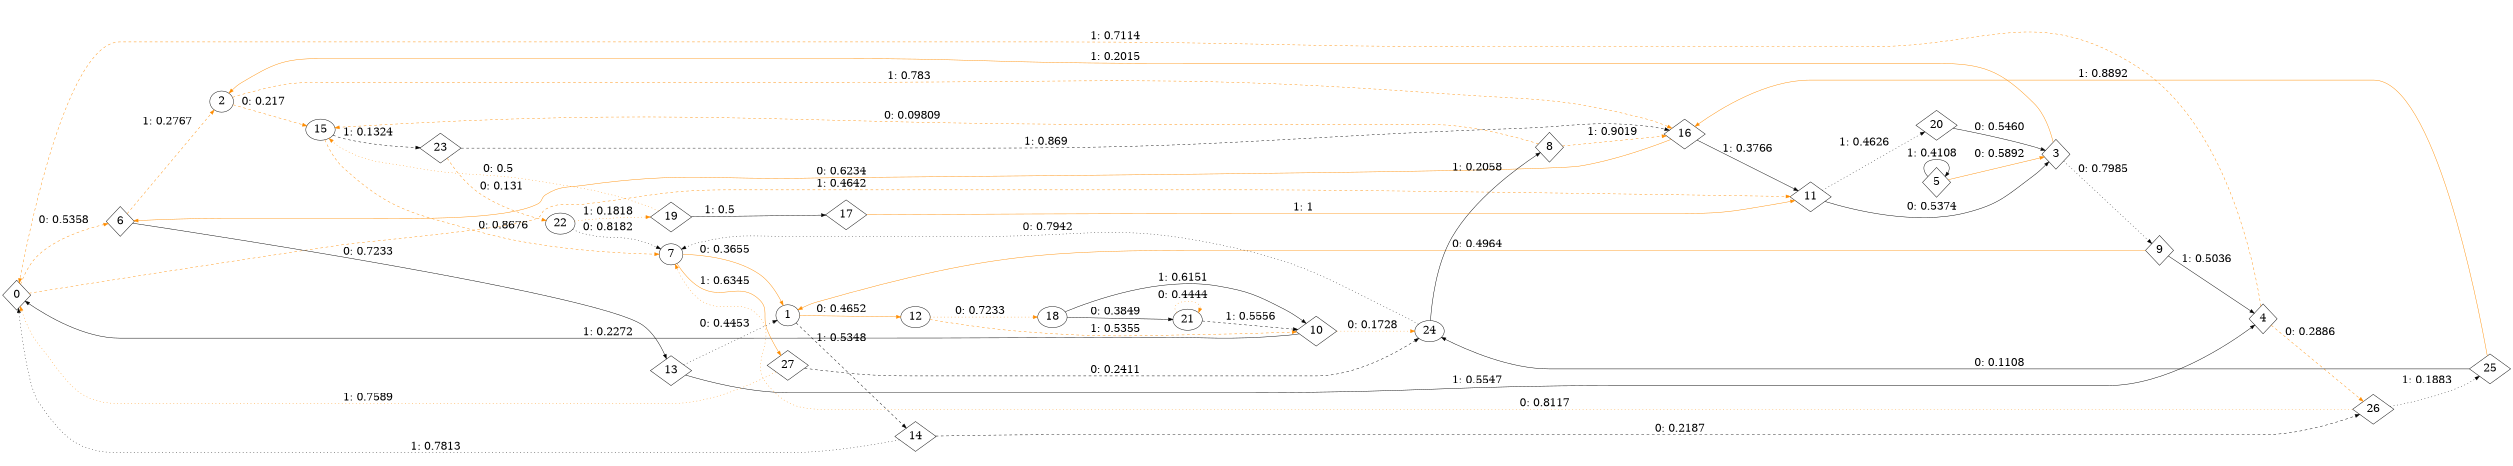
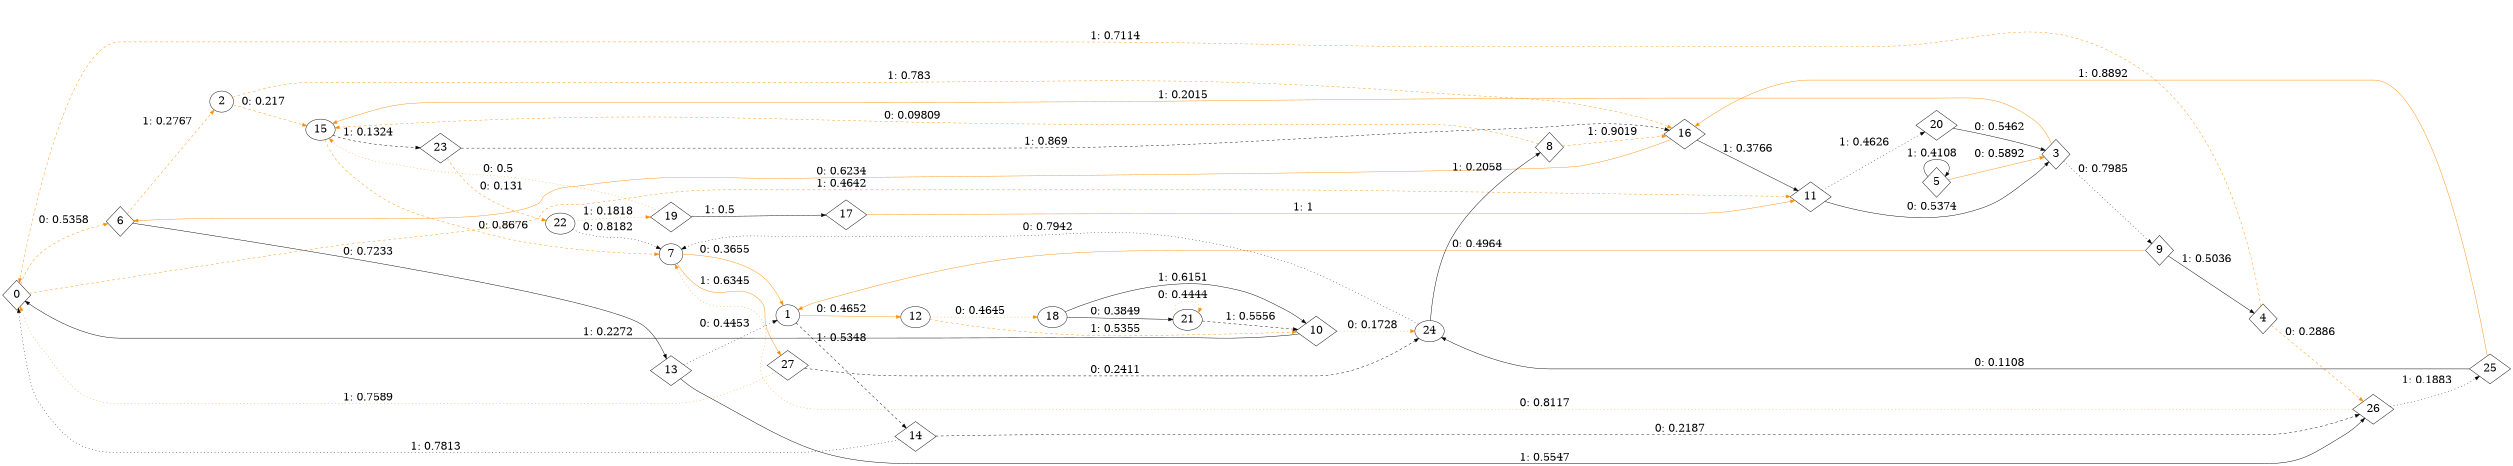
edge "3" -> "2": now "3" -> "15"
edge "20" -> "3": label "0: 0.5460   " -> "0: 0.5462   "
edge "12" -> "18": label "0: 0.7233   " -> "0: 0.4645   "
edge "13" -> "4": now "13" -> "26"
